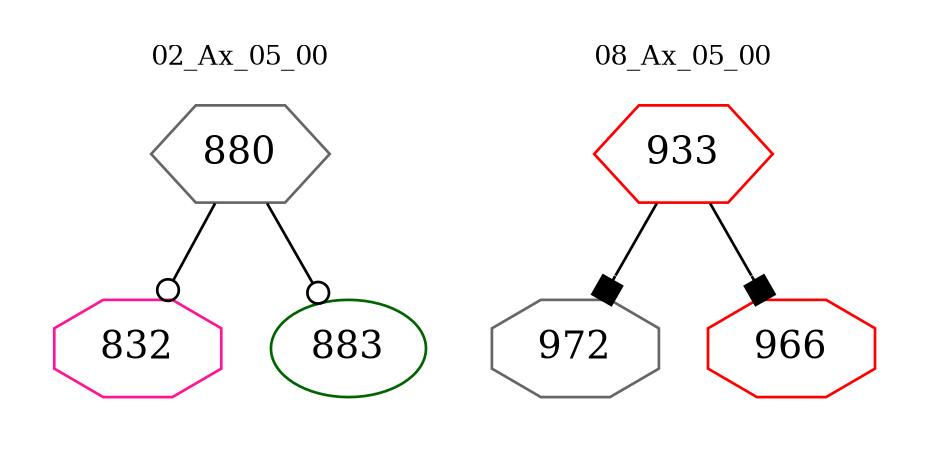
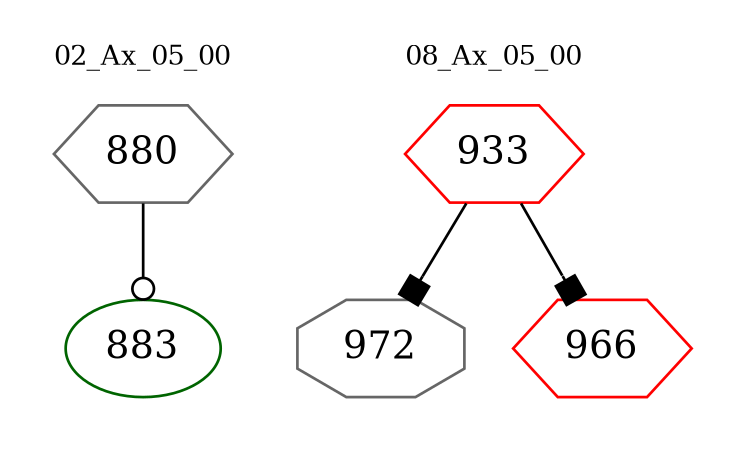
node "832": removed
node "966": shape octagon -> hexagon
